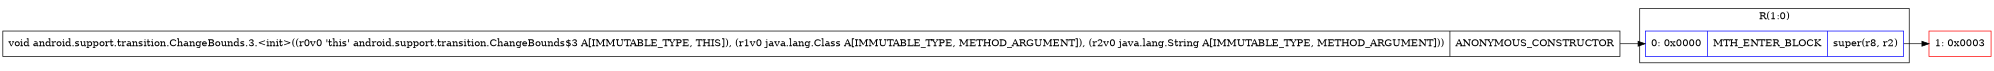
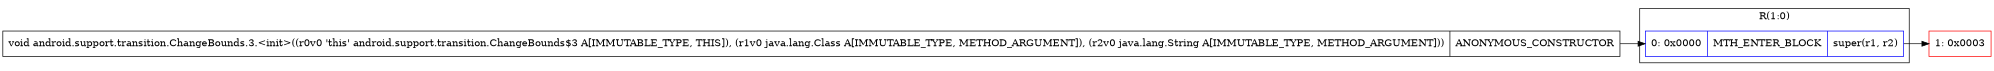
node "0: 0x0000": text "super(r8, r2)" -> "super(r1, r2)"
